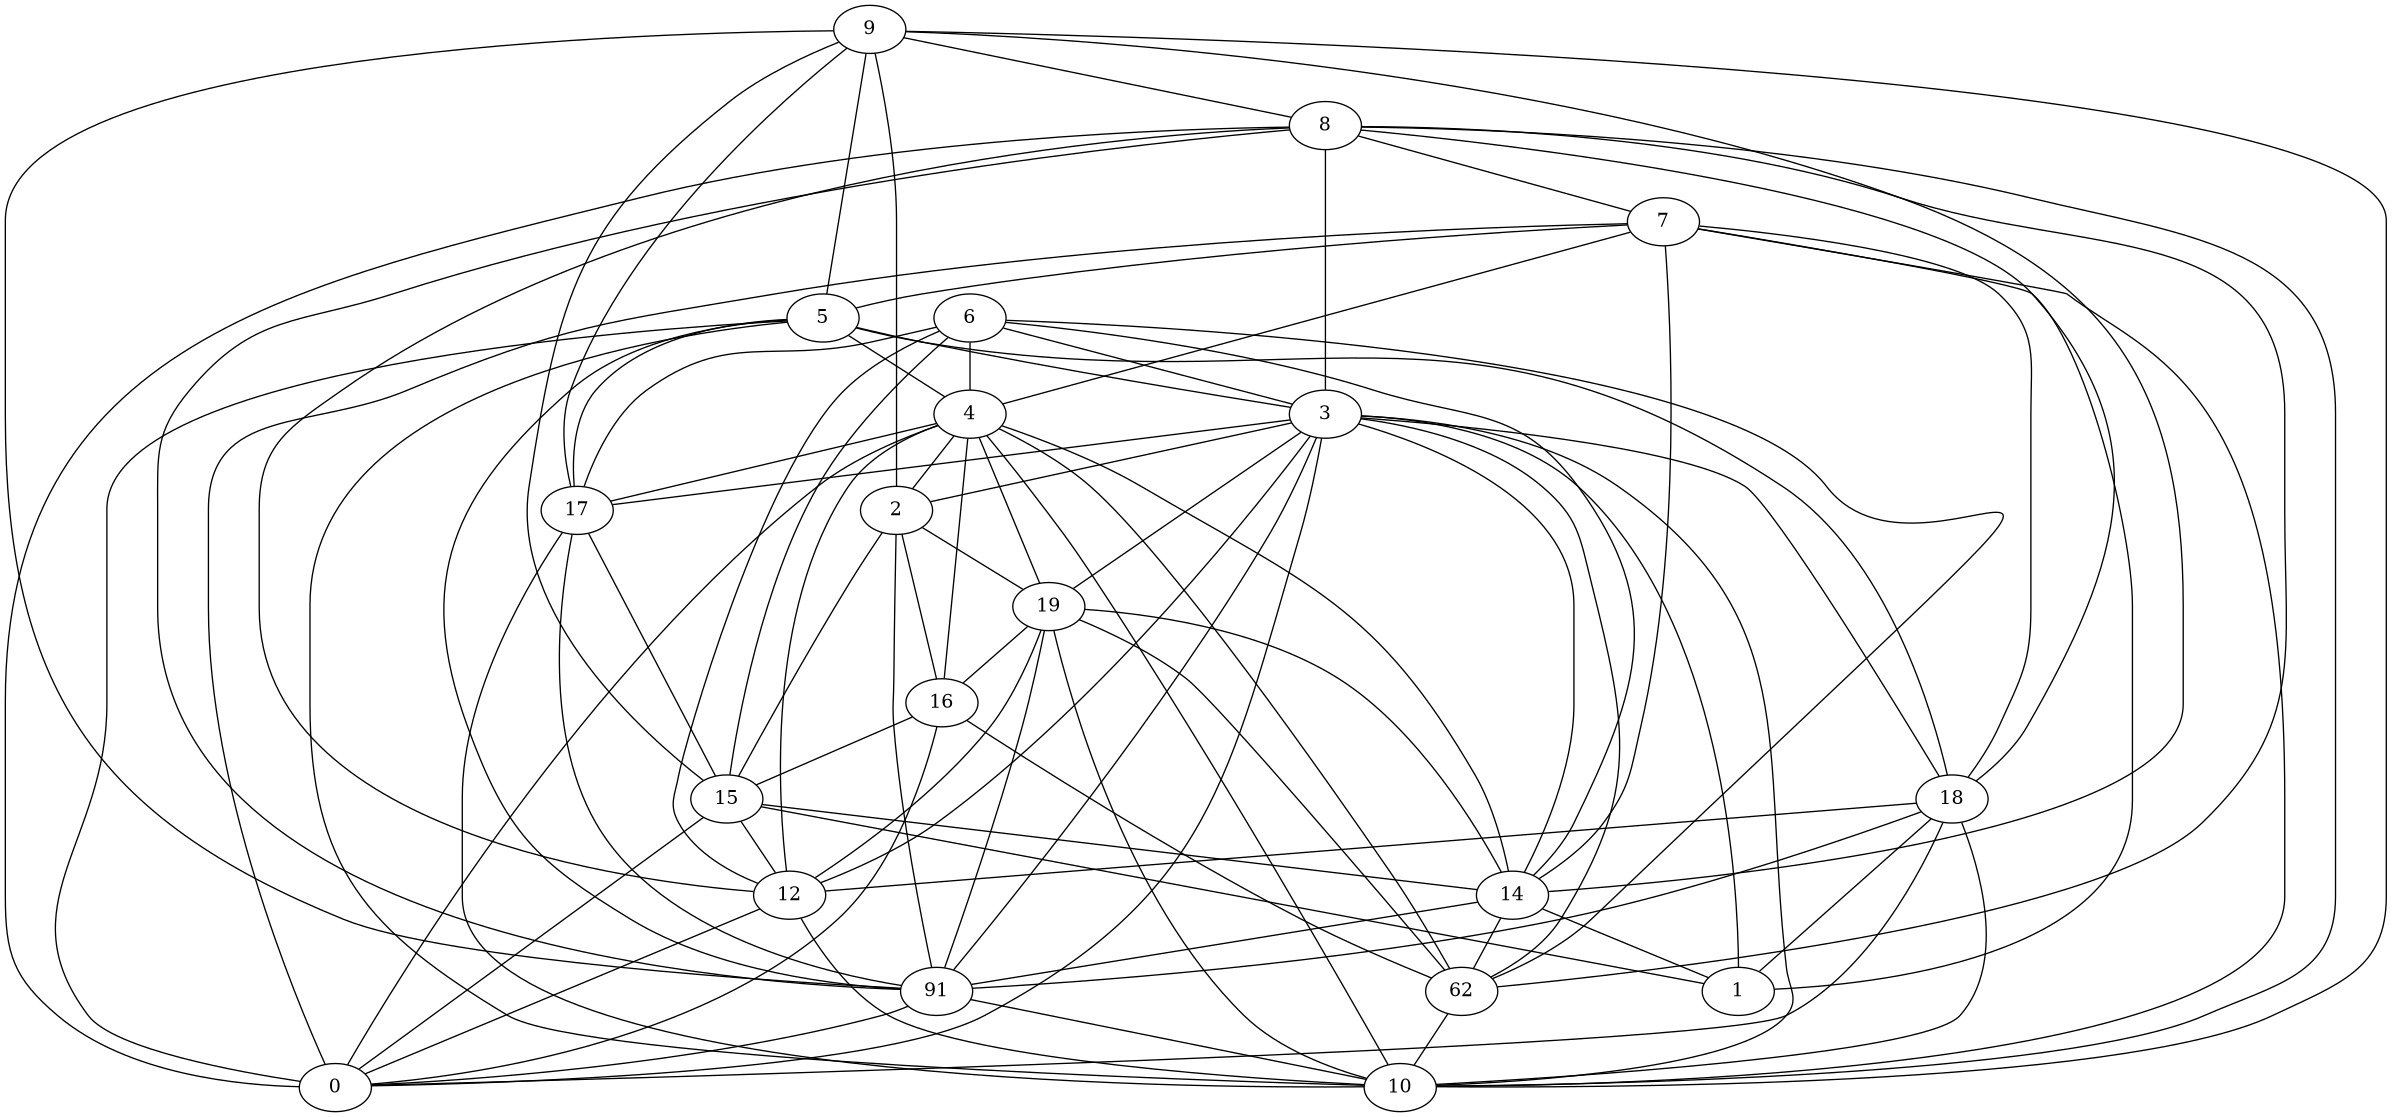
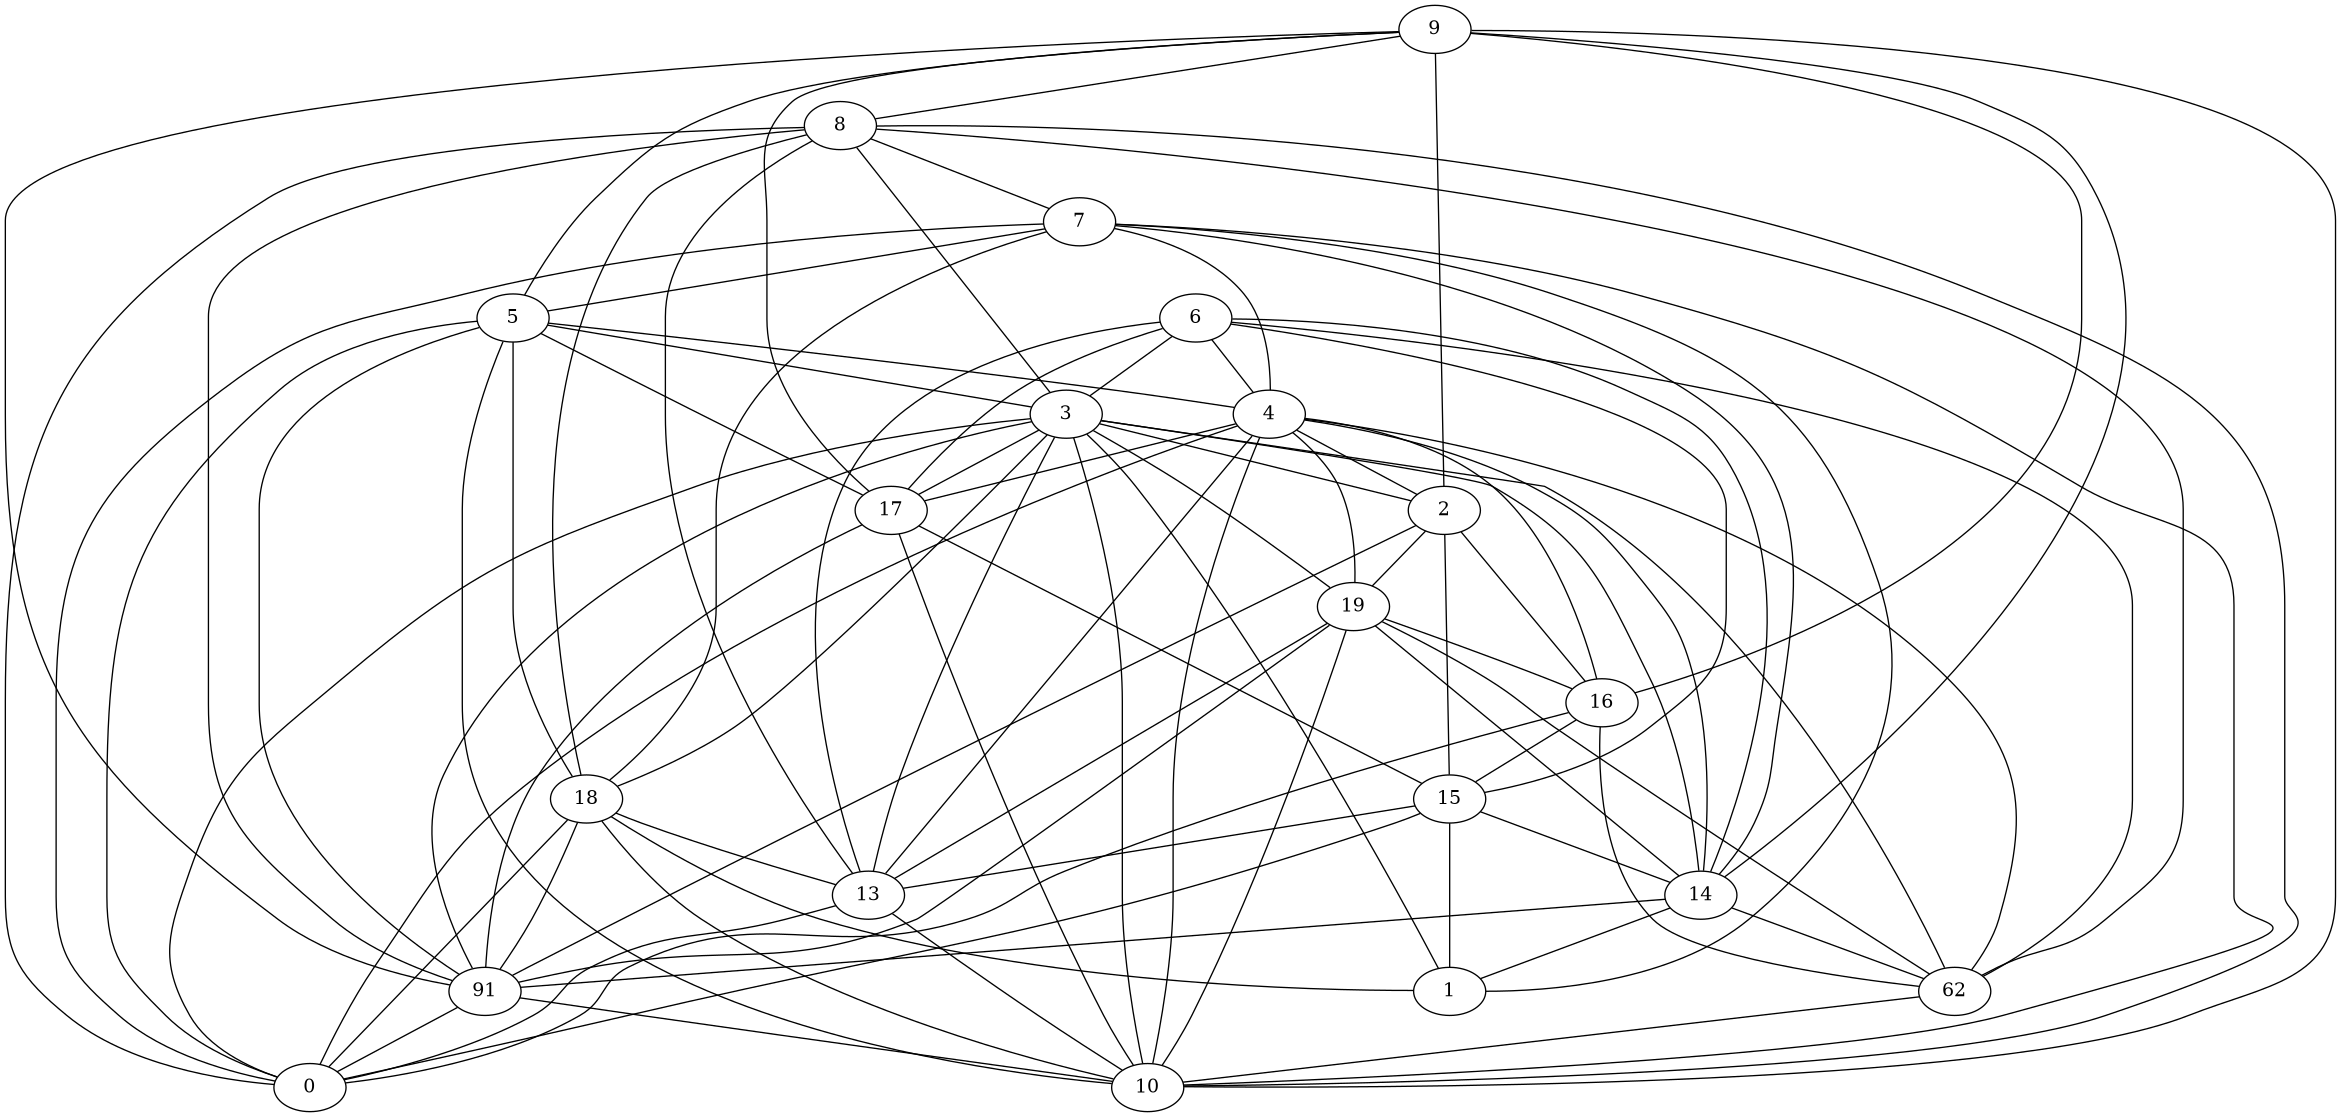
edge "9" -- "15": now "9" -- "16"
node "12": label "12" -> "13"
